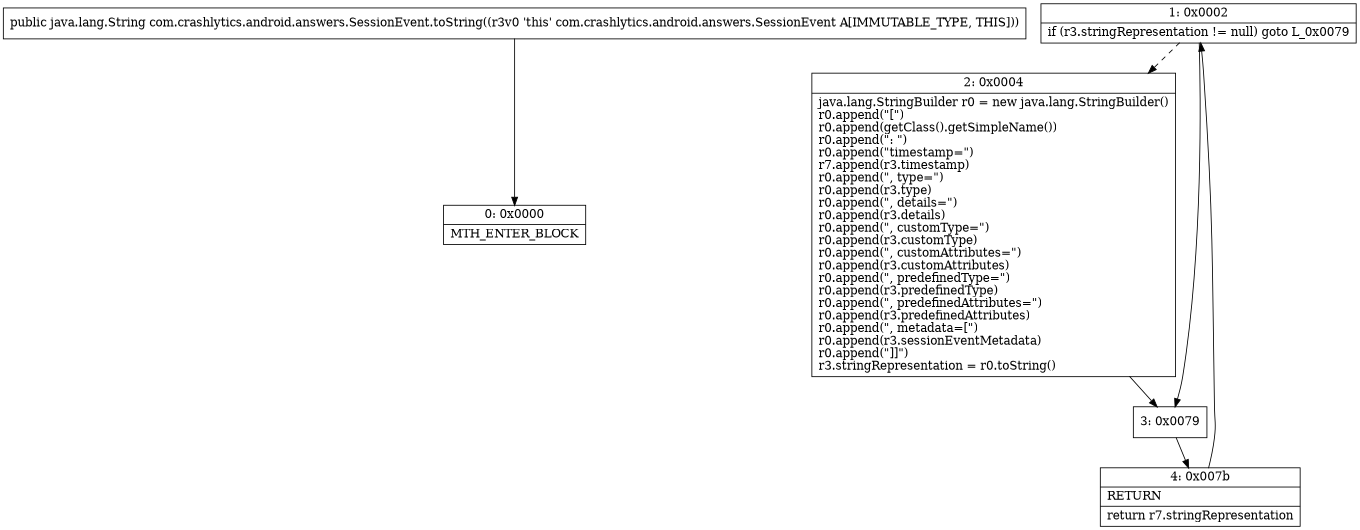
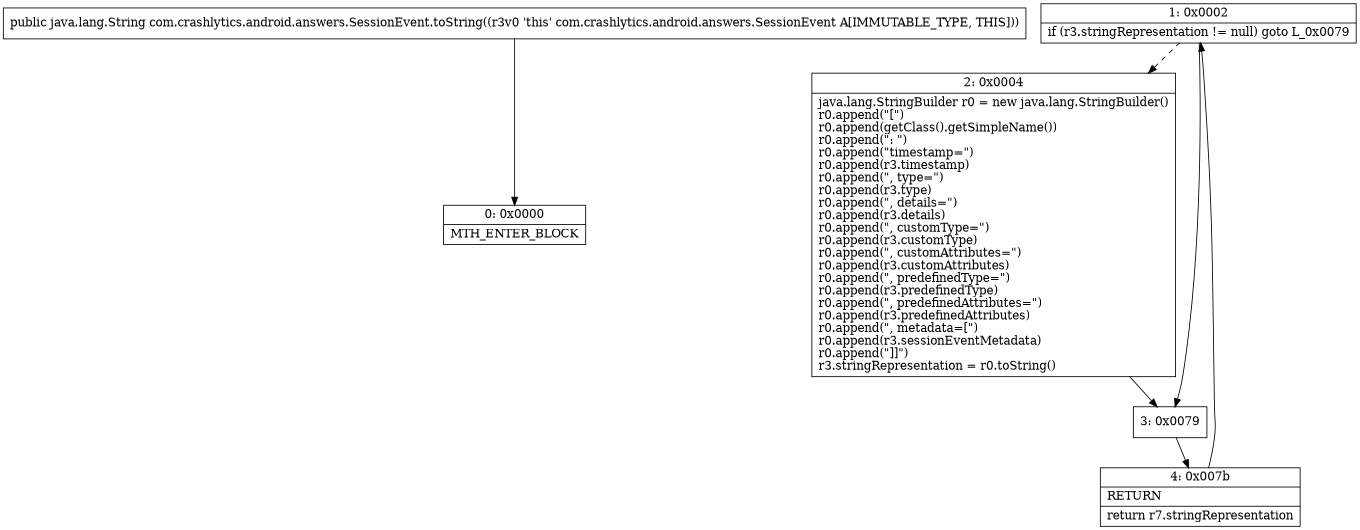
node "2: 0x0004": text "r7.append(r3.timestamp)" -> "r0.append(r3.timestamp)"
